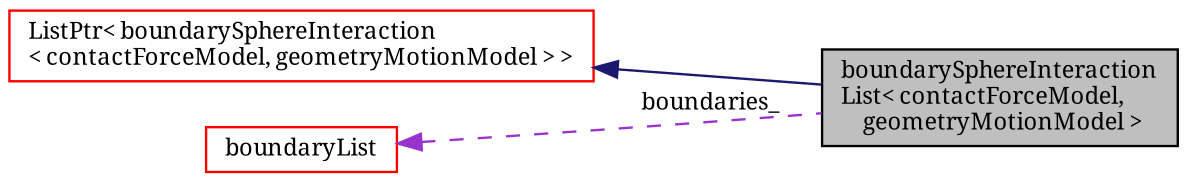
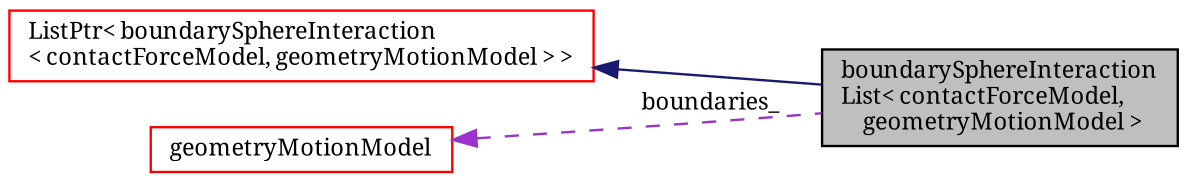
node "boundaryList": label "boundaryList" -> "geometryMotionModel"
